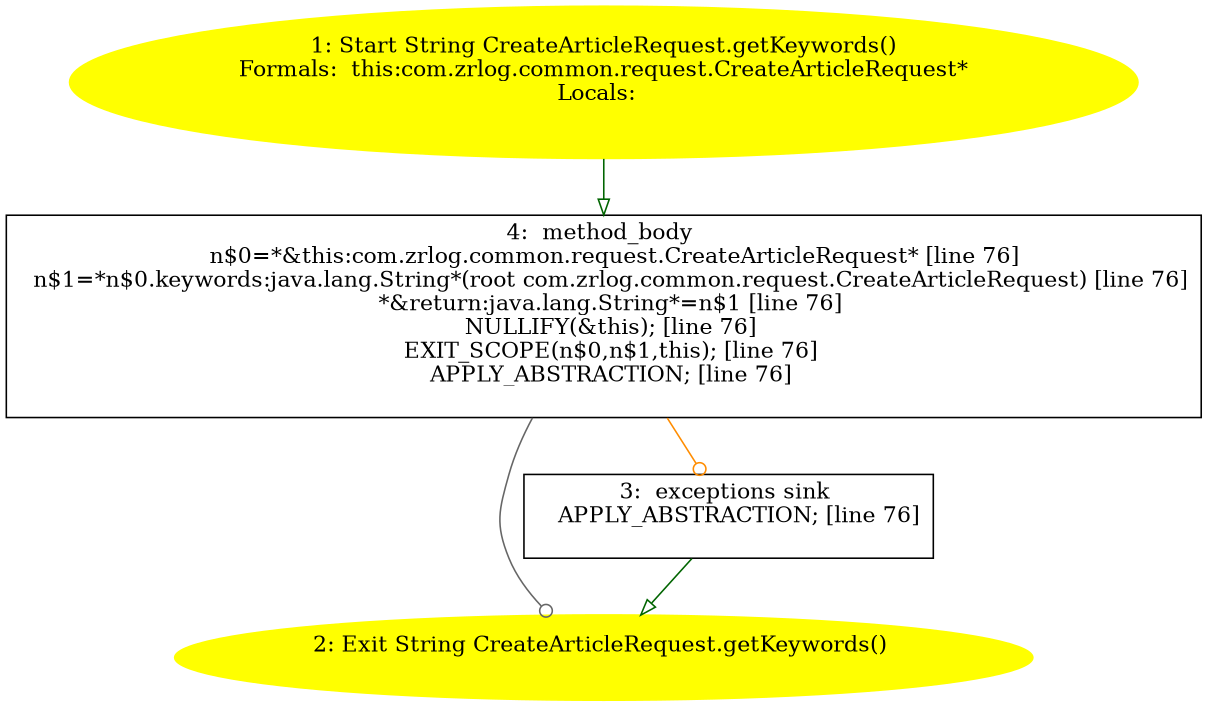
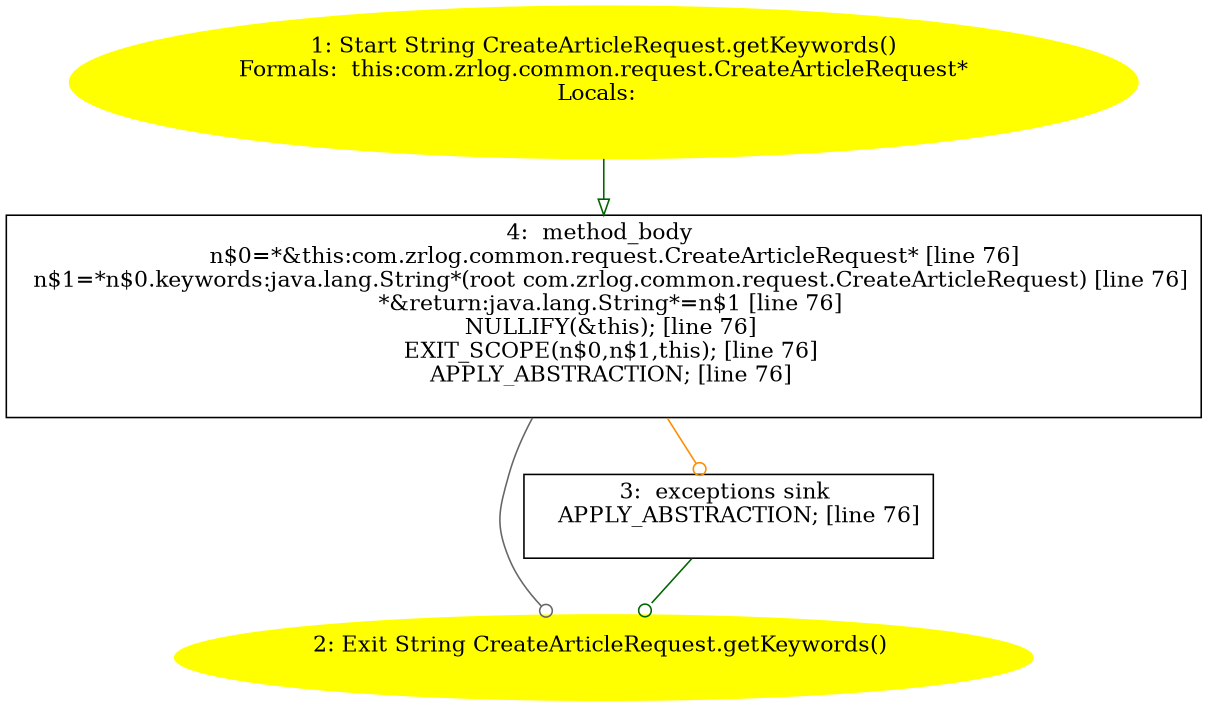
edge "3:  exceptions sink APPLY_ABSTRACTION; [line 76]" -> "2: Exit String CreateArticleRequest.getKeywords()": arrowhead onormal -> odot
